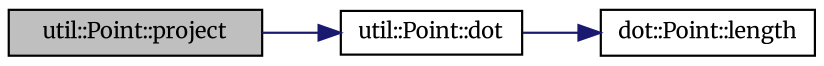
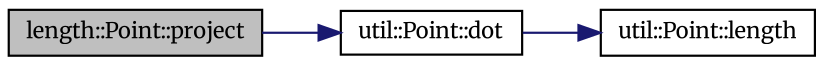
node "util::Point::project": label "util::Point::project" -> "length::Point::project"
node "dot::Point::length": label "dot::Point::length" -> "util::Point::length"
